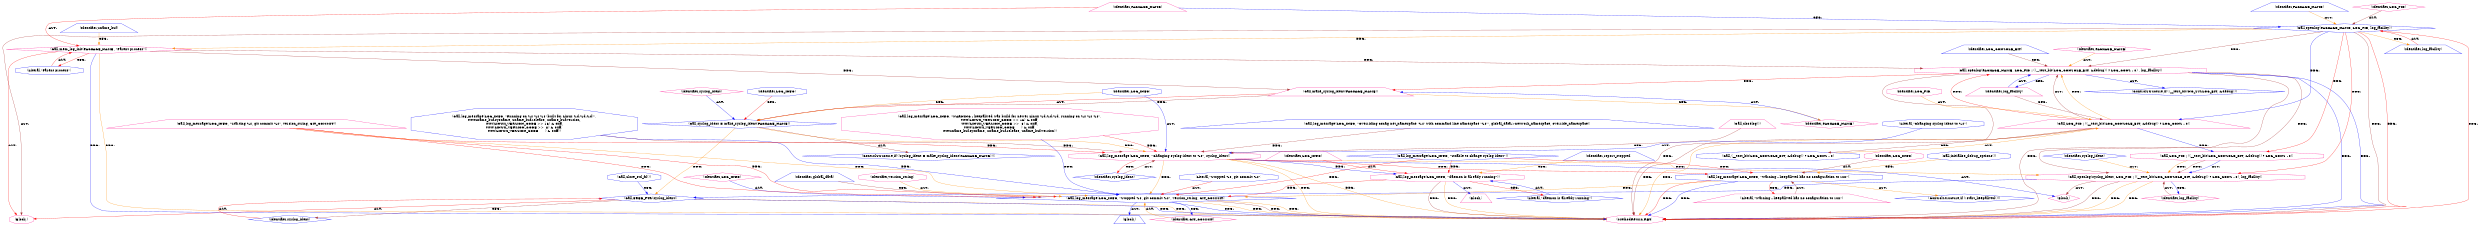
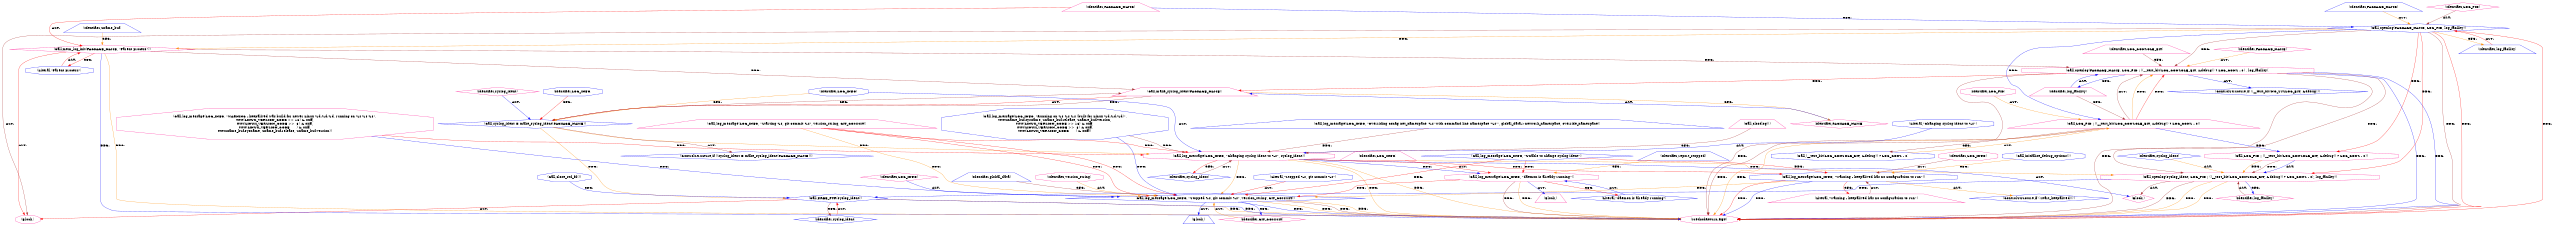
node "(Identifier,LOG_CONSOLE_BIT)": color blue -> deeppink
edge "(Call,syslog_ident = make_syslog_ident(PACKAGE_NAME))" -> "(Call,make_syslog_ident(PACKAGE_NAME))": added, label "CFG:"
